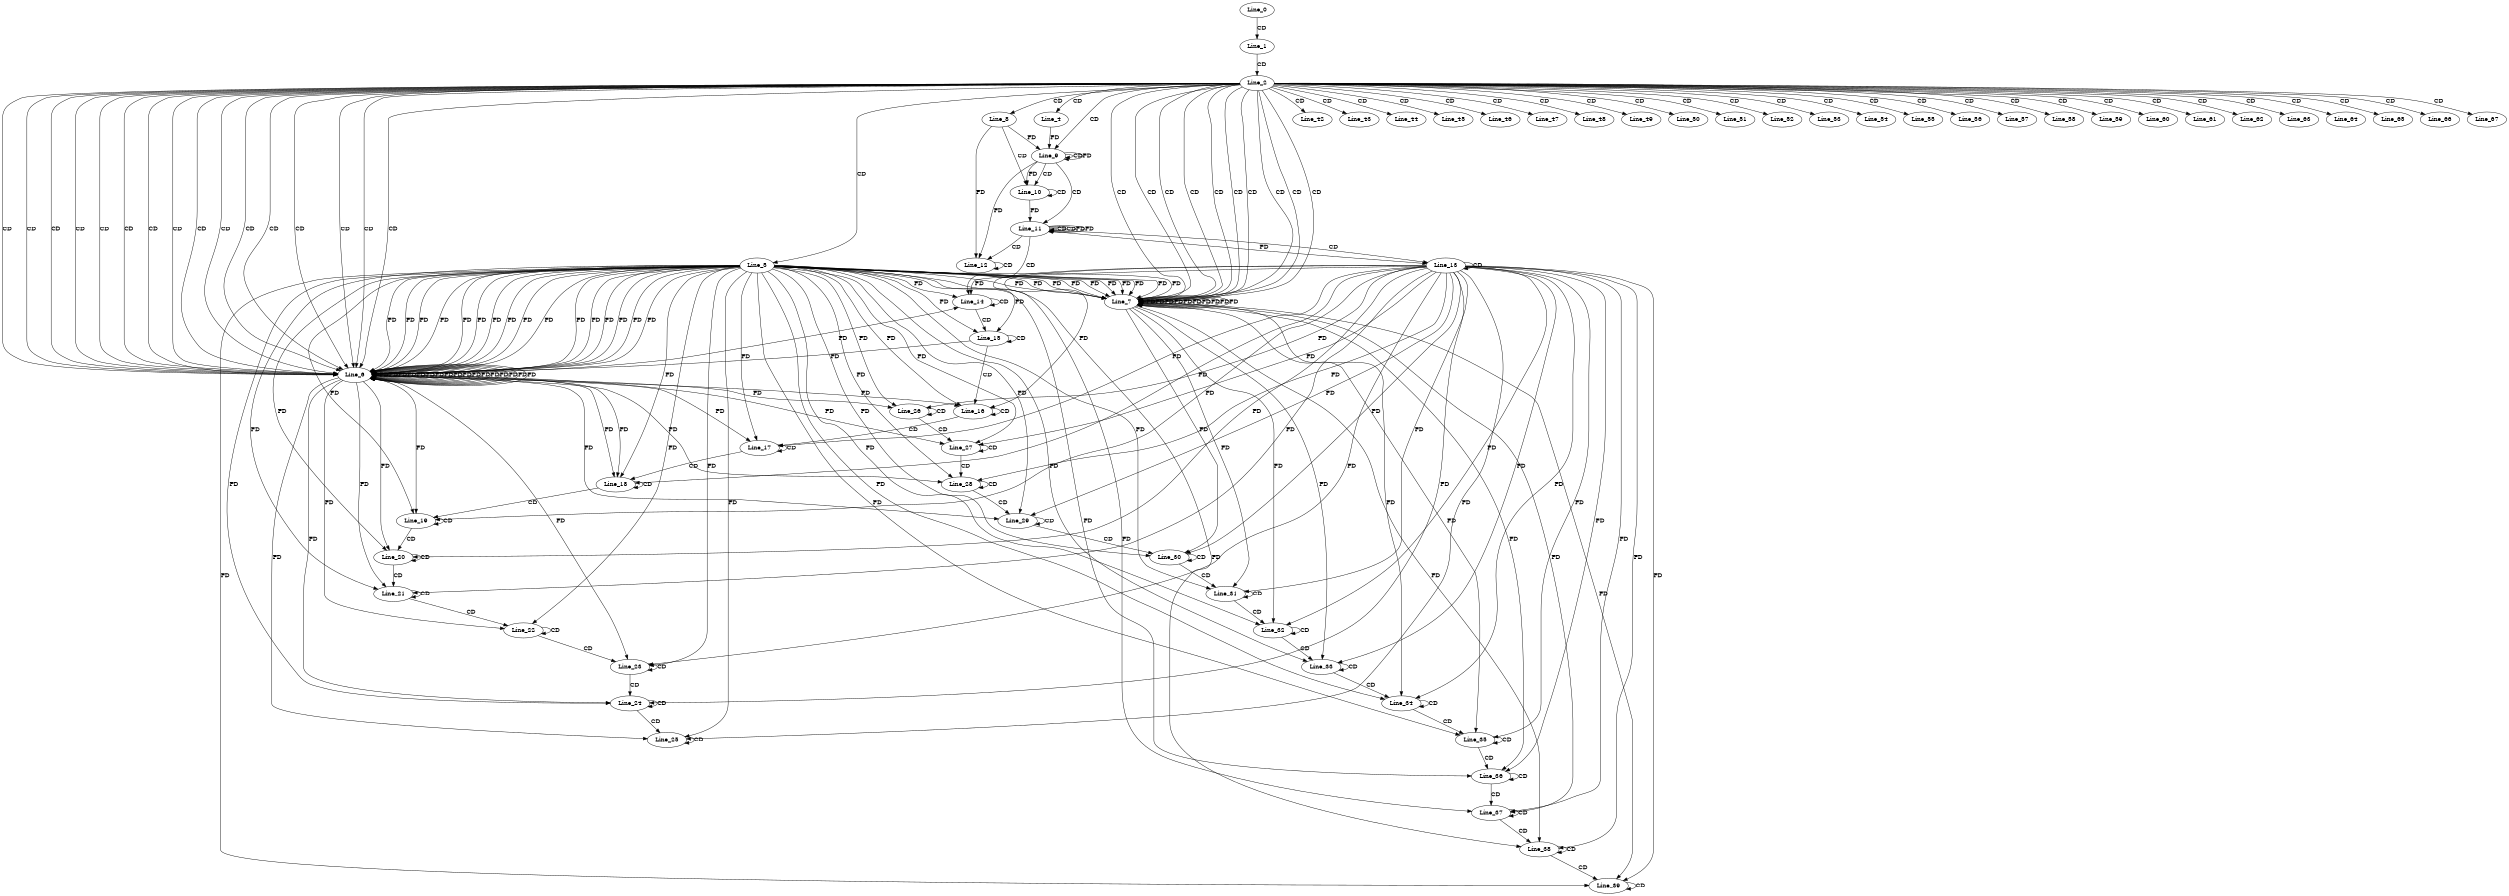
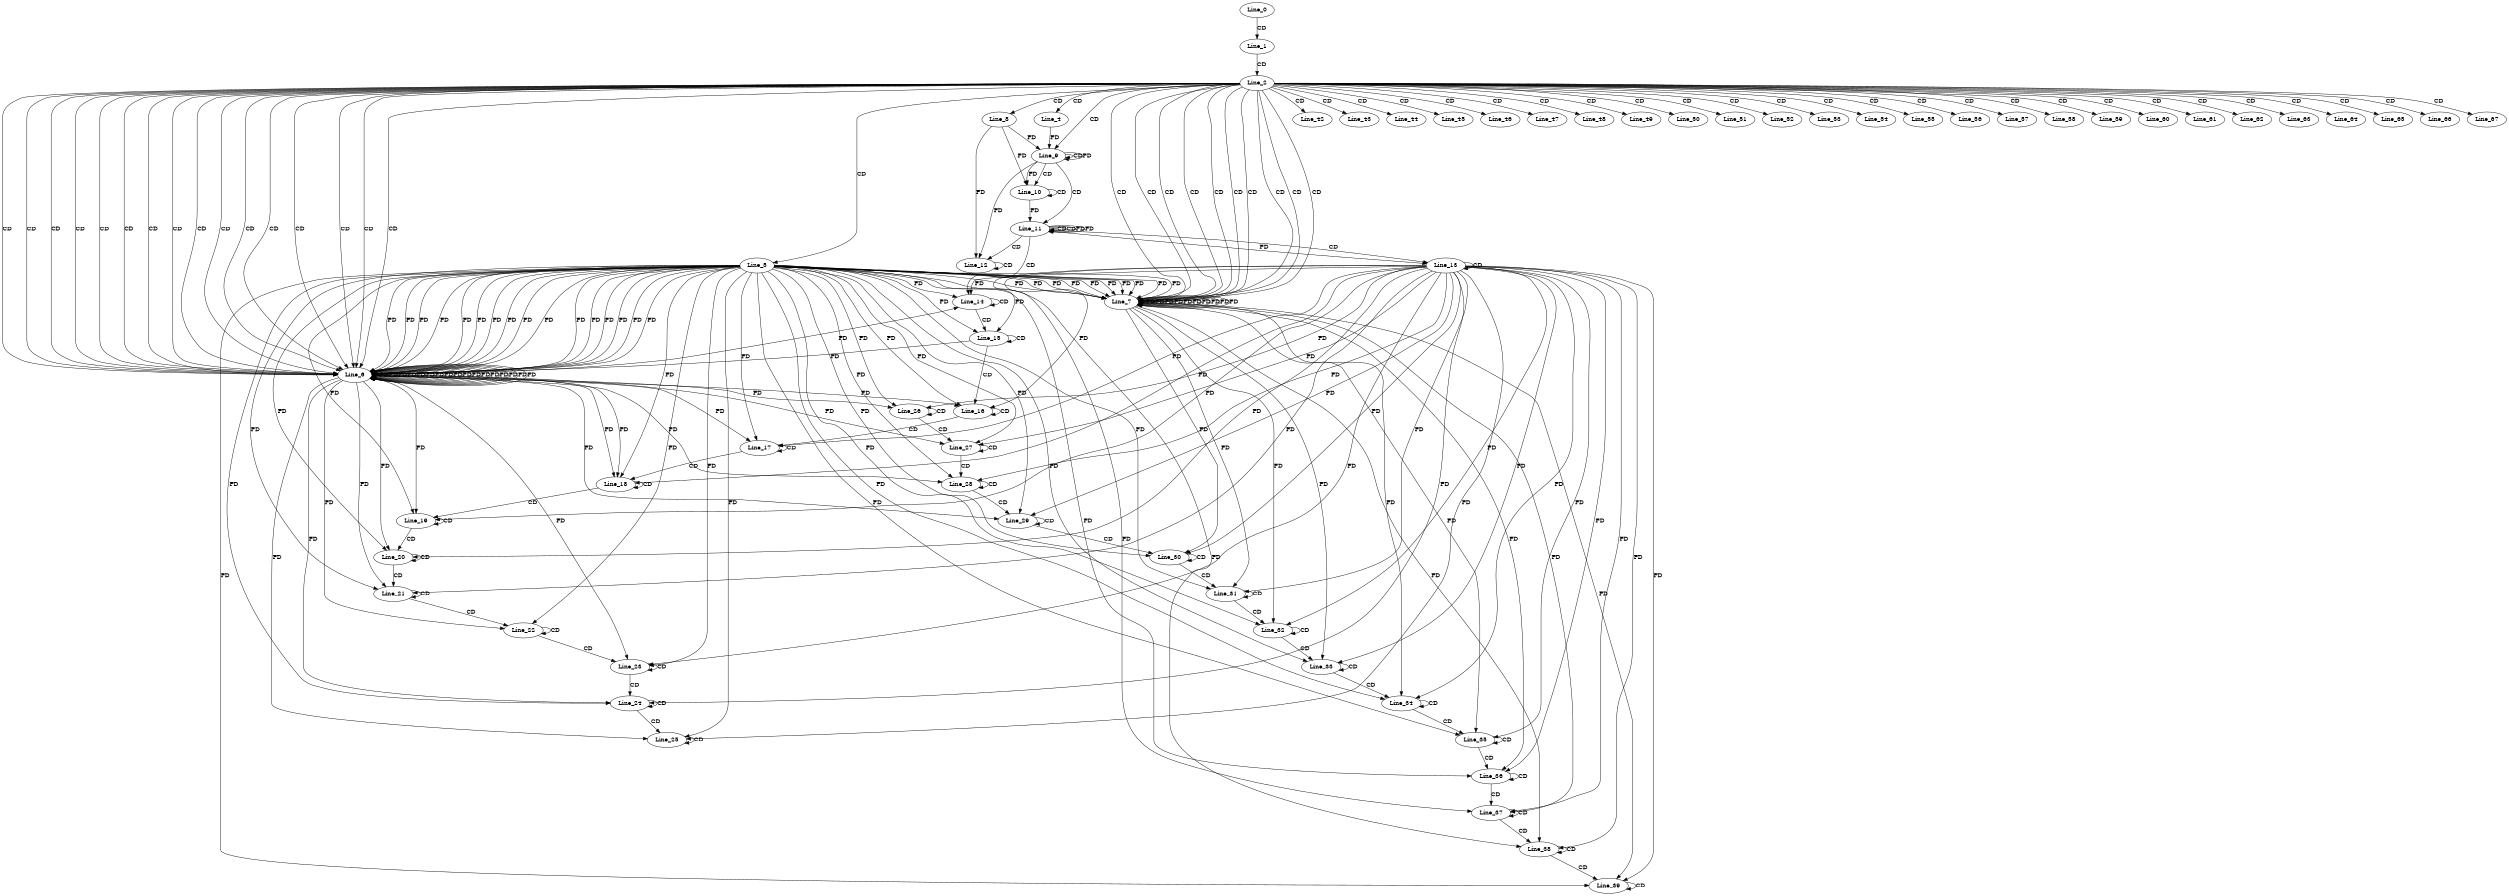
edge "Line_8" -> "Line_10": label "CD" -> "FD"
